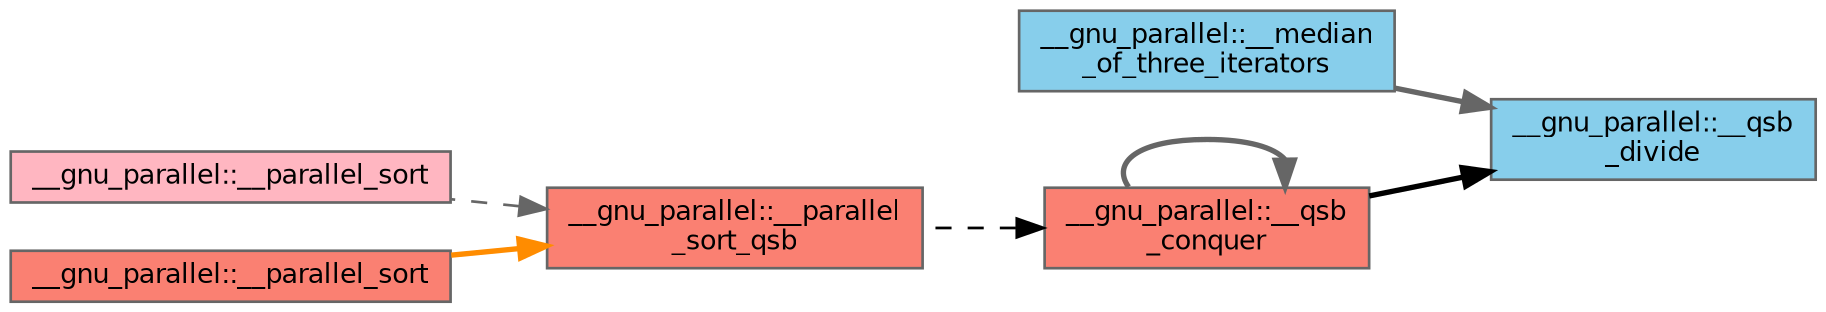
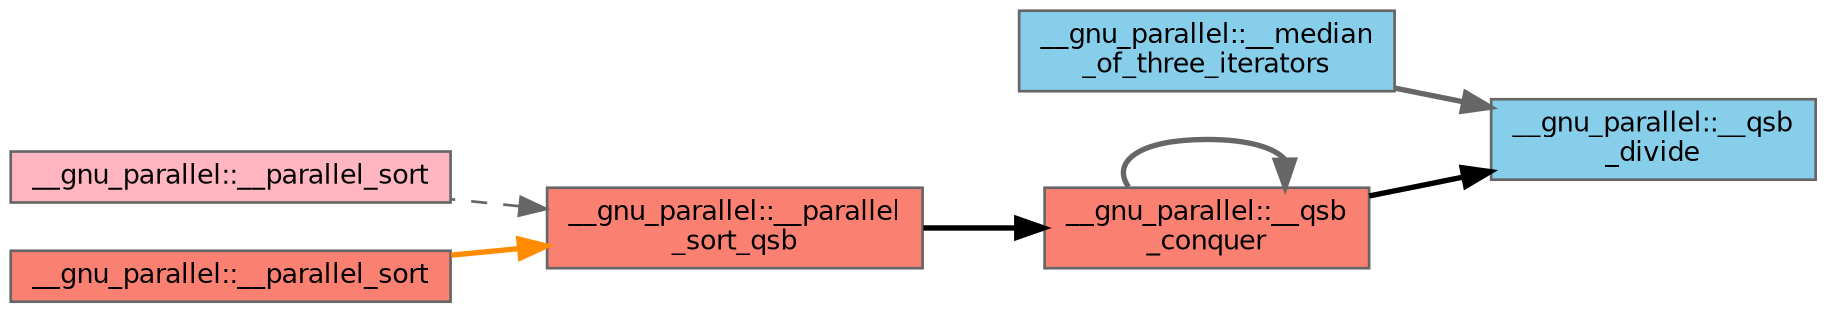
edge "__gnu_parallel::__parallel _sort_qsb" -> "__gnu_parallel::__qsb _conquer": style dashed -> bold
